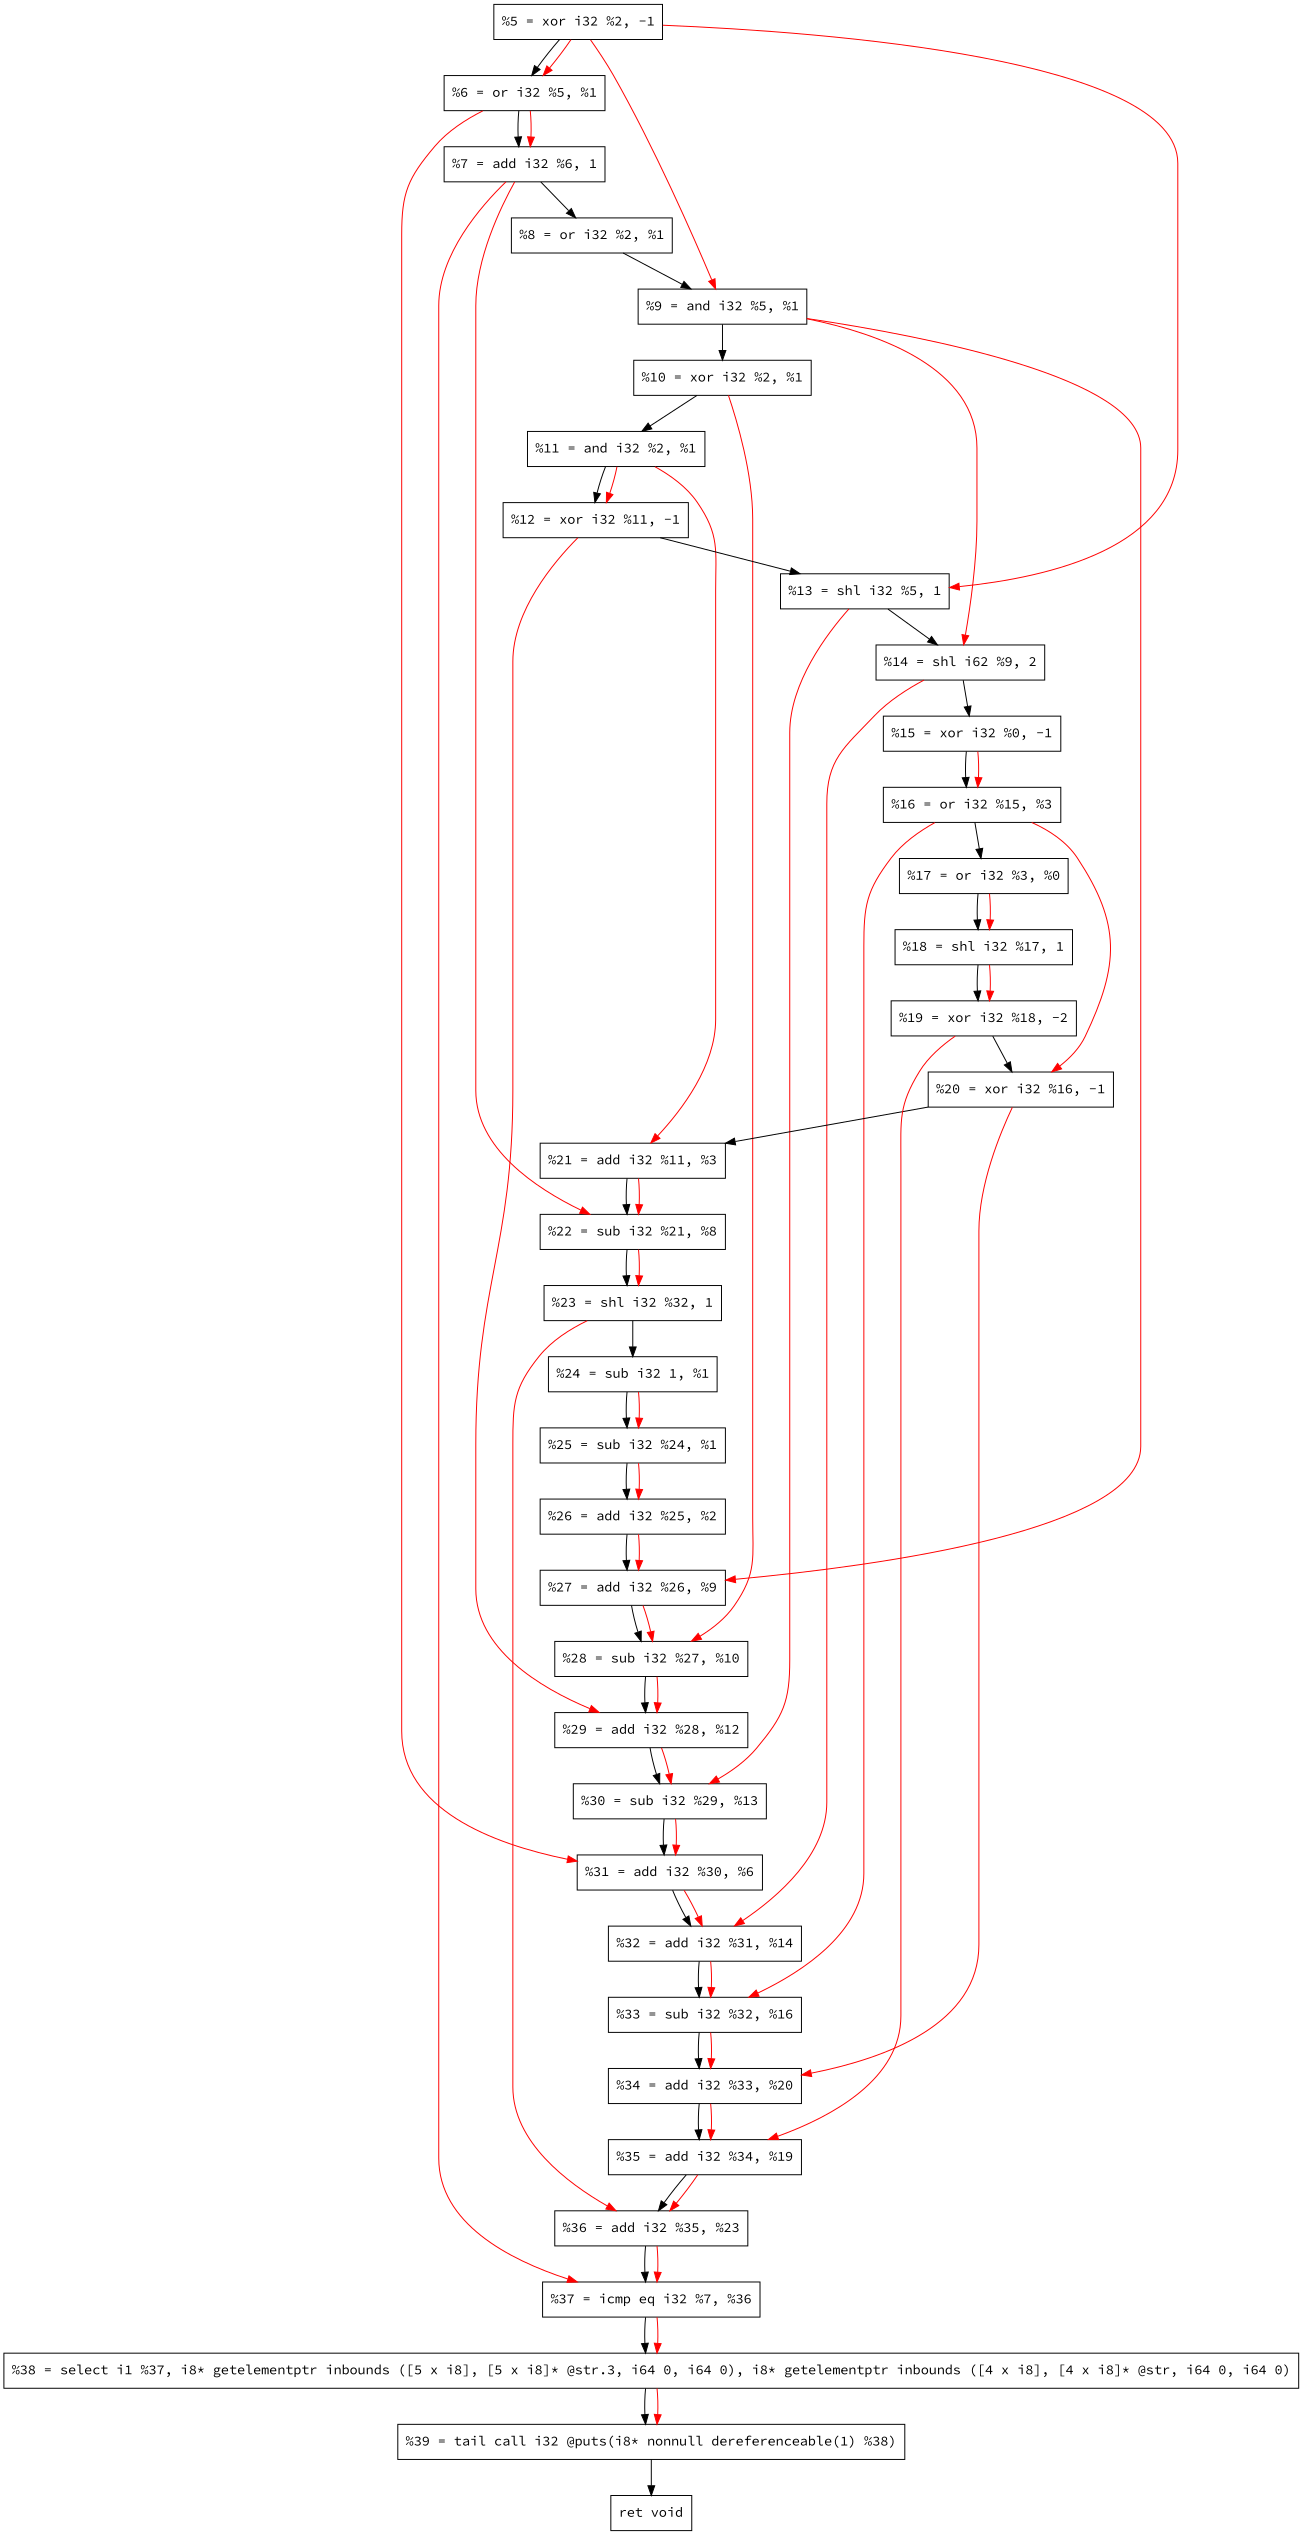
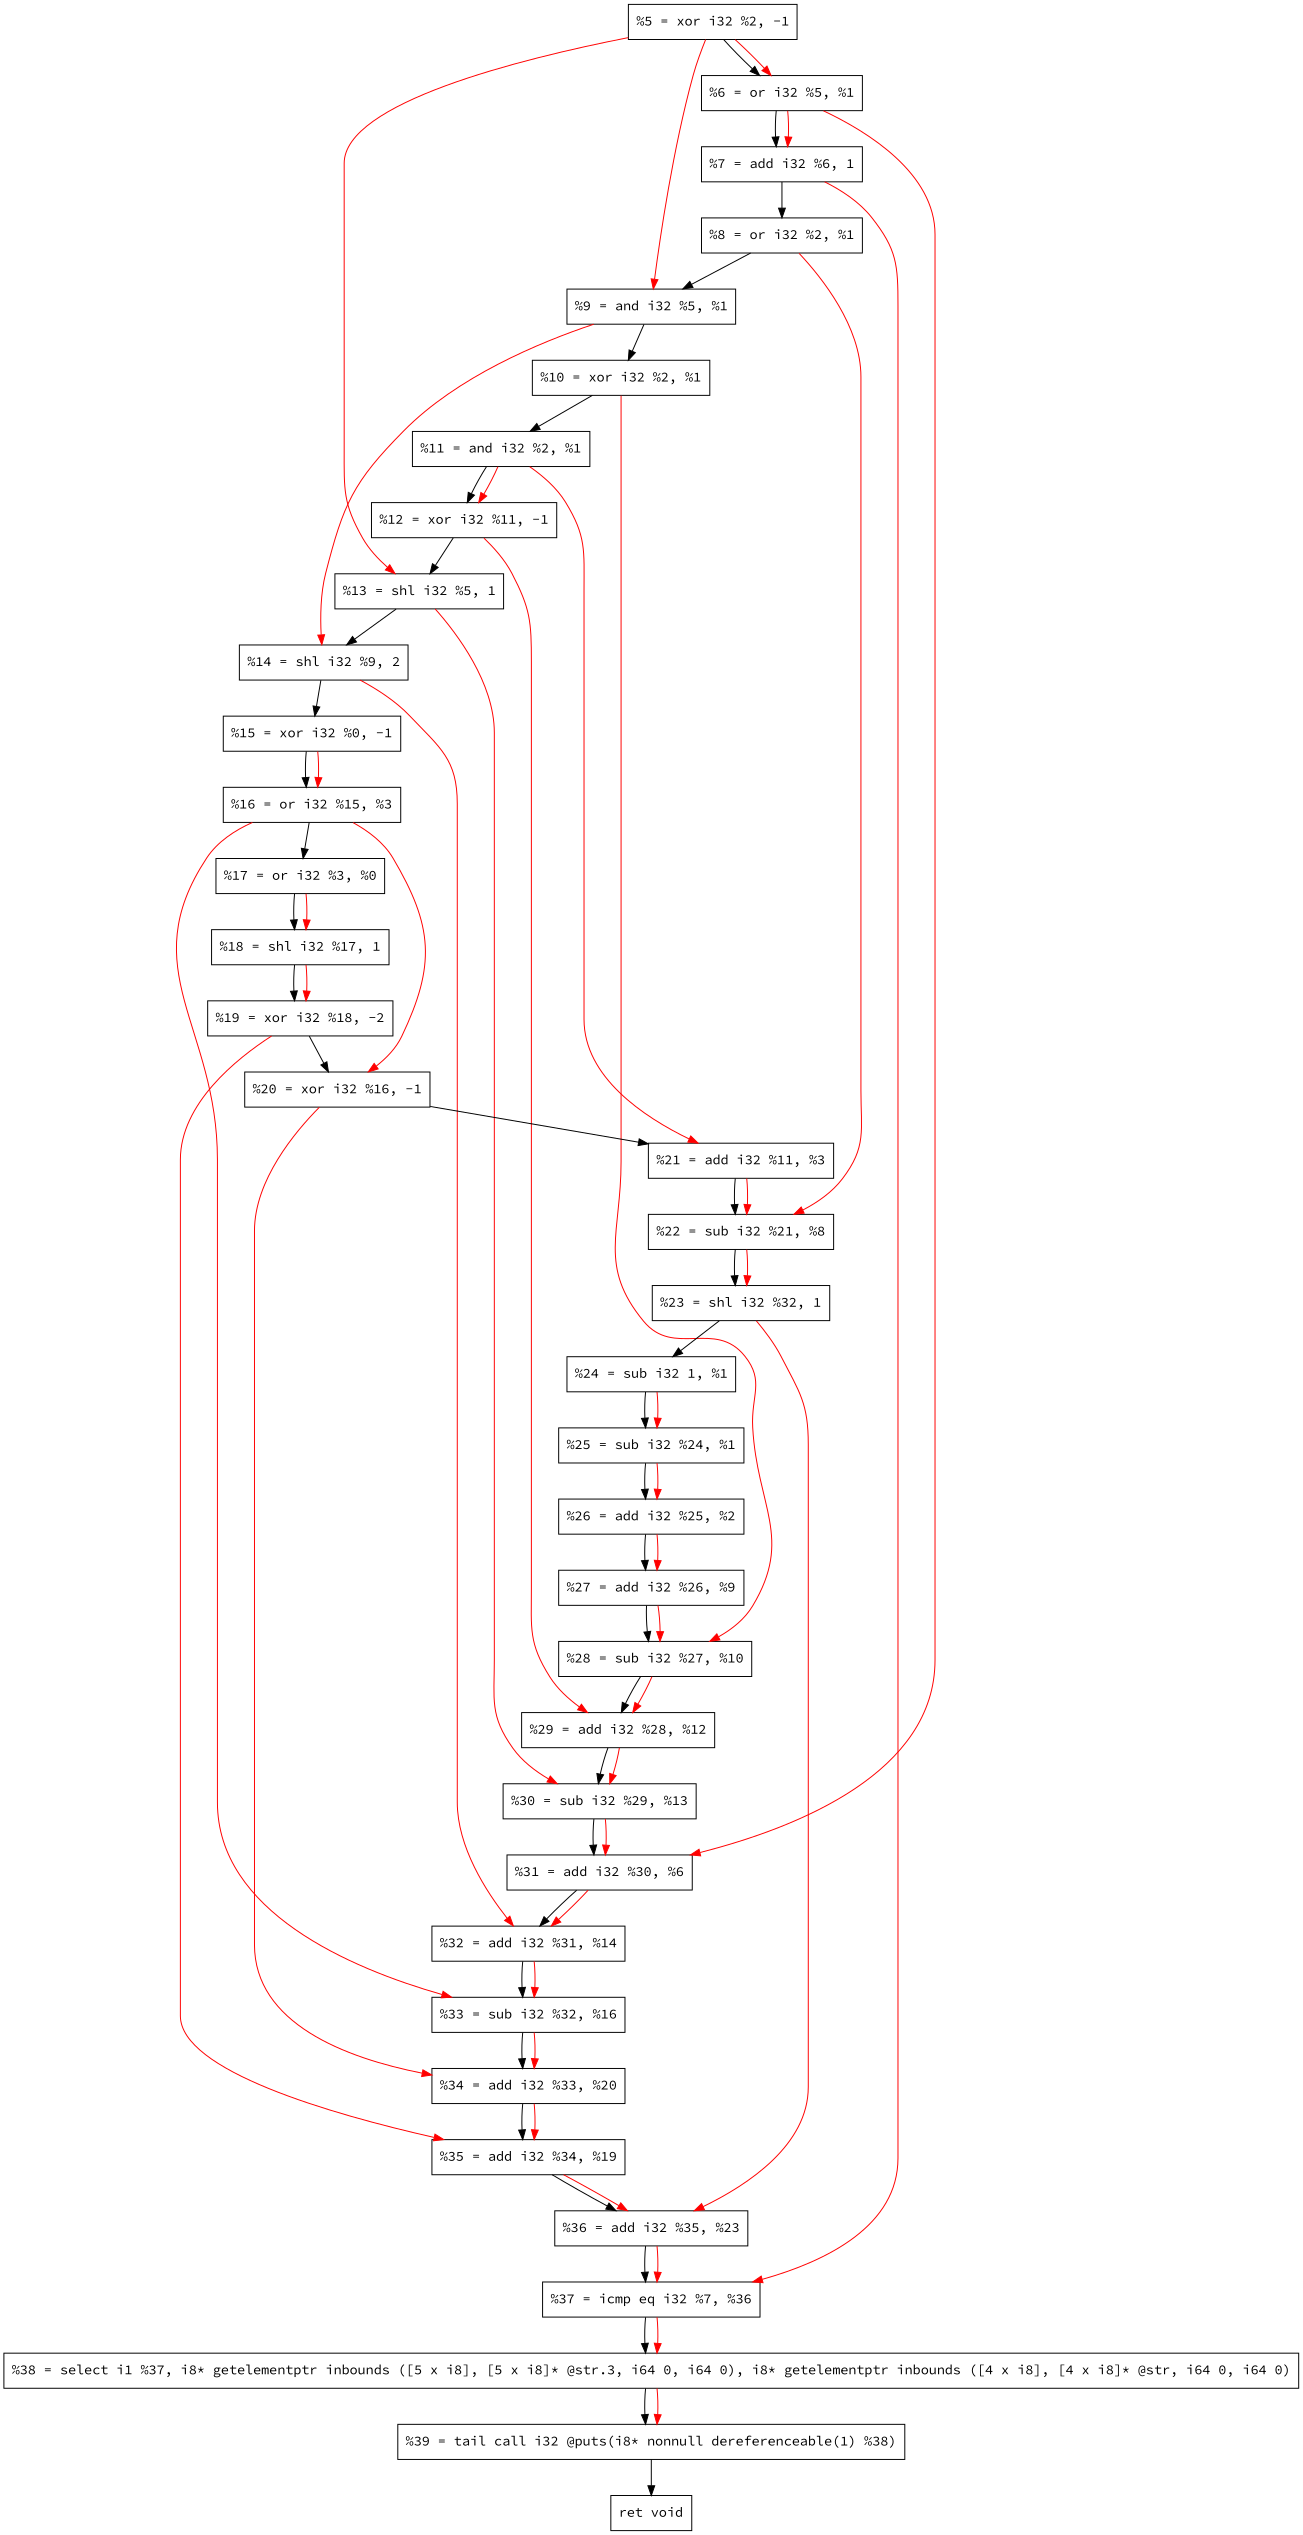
node "%14 = shl i62 %9, 2": label "%14 = shl i62 %9, 2" -> "%14 = shl i32 %9, 2"
edge "%7 = add i32 %6, 1" -> "%22 = sub i32 %21, %8": now "%8 = or i32 %2, %1" -> "%22 = sub i32 %21, %8"
edge "%9 = and i32 %5, %1" -> "%27 = add i32 %26, %9": removed
